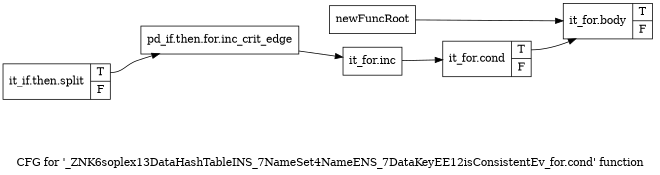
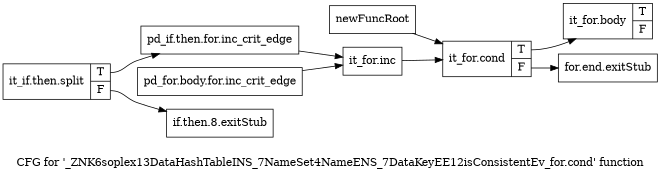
edge "newFuncRoot" -> "it_for.body": now "newFuncRoot" -> "it_for.cond"
node "for.end.exitStub": added
node "pd_for.body.for.inc_crit_edge": added
node "if.then.8.exitStub": added
